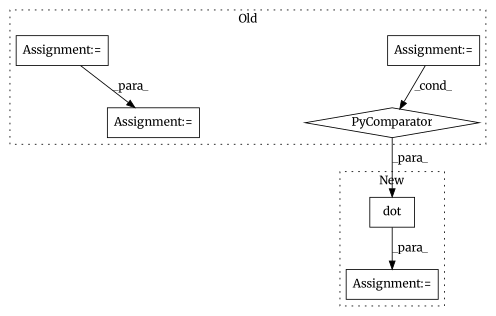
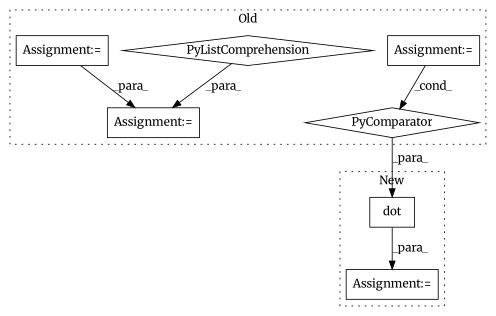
node "PyListComprehension": added
